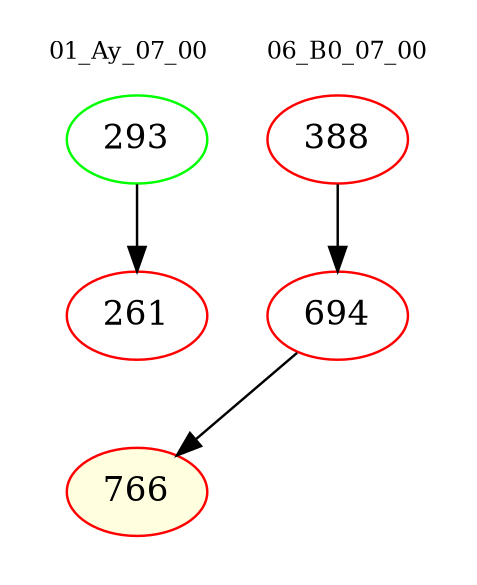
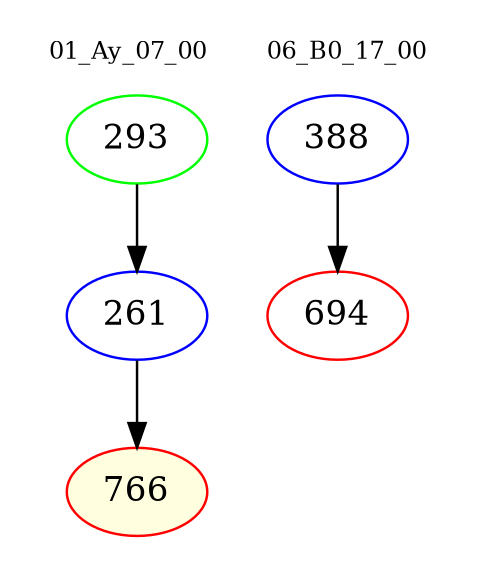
cluster "06_B0_07_00": label "06_B0_07_00" -> "06_B0_17_00"
node "388": color red -> blue
node "261": color red -> blue
edge "694" -> "766": now "261" -> "766"
